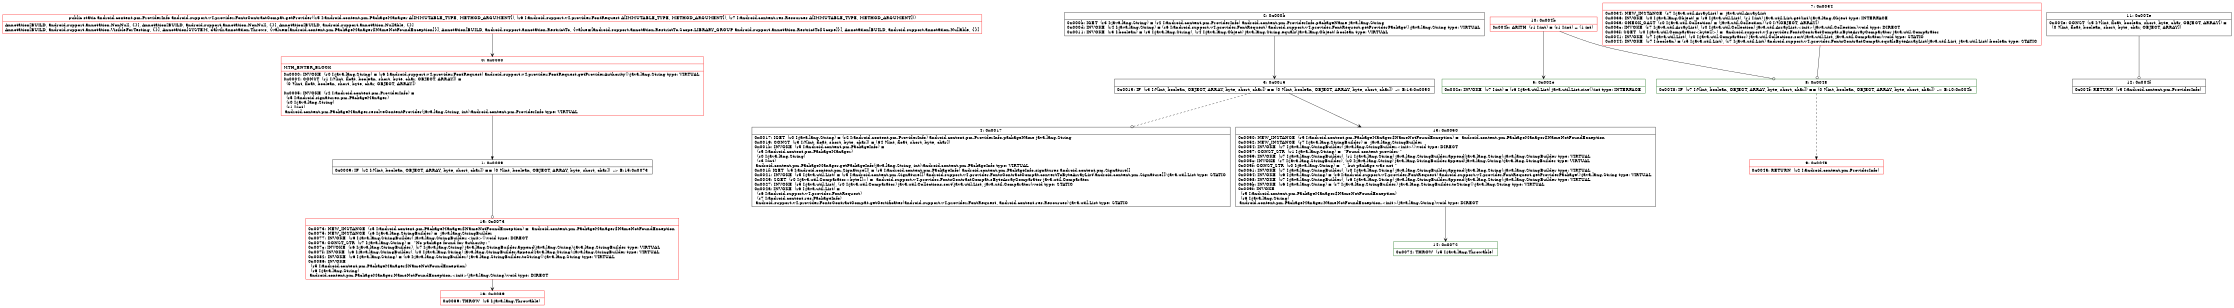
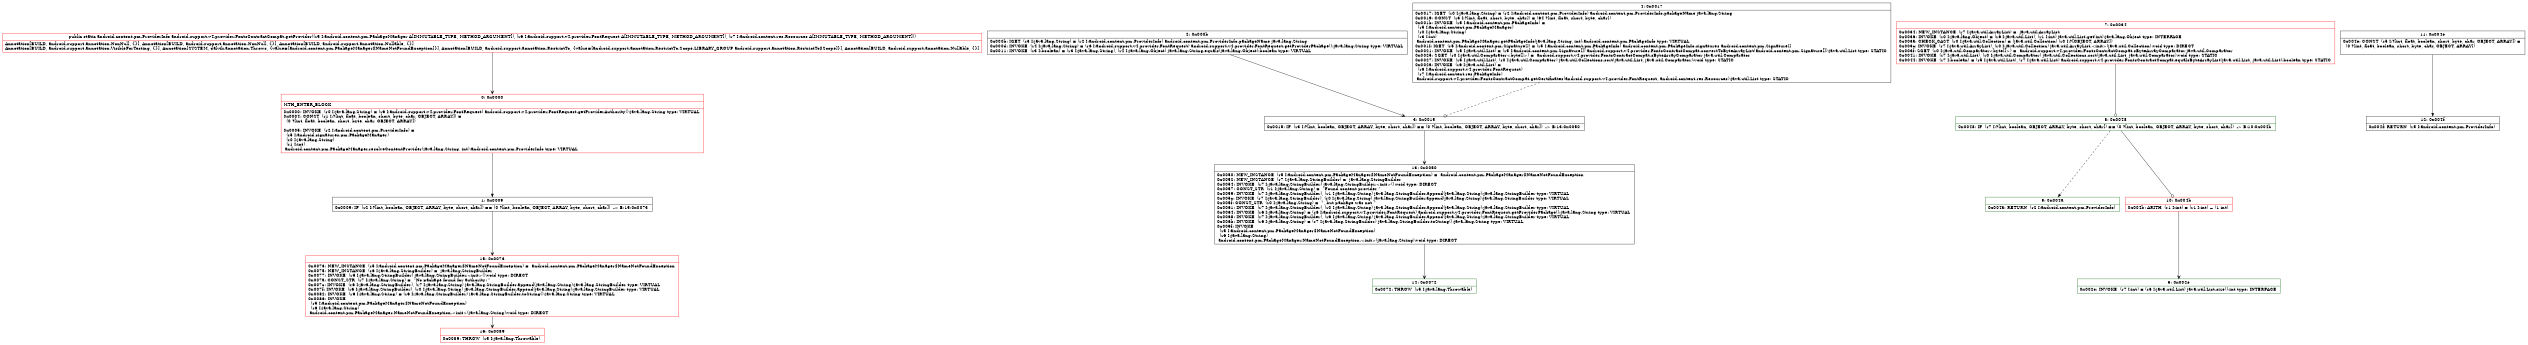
edge "11: 0x004e" -> "12: 0x004f": arrowhead odot -> normal
edge "10: 0x004b" -> "8: 0x0048": reversed
edge "3: 0x0015" -> "4: 0x0017": reversed
node "9: 0x004a": color red -> darkgreen
edge "1: 0x0009" -> "15: 0x0073": arrowhead odot -> vee
